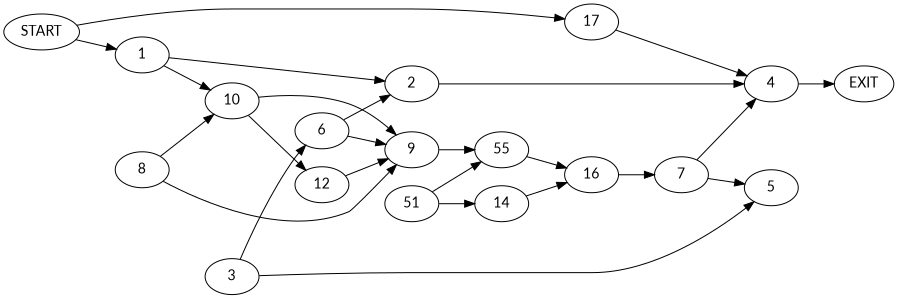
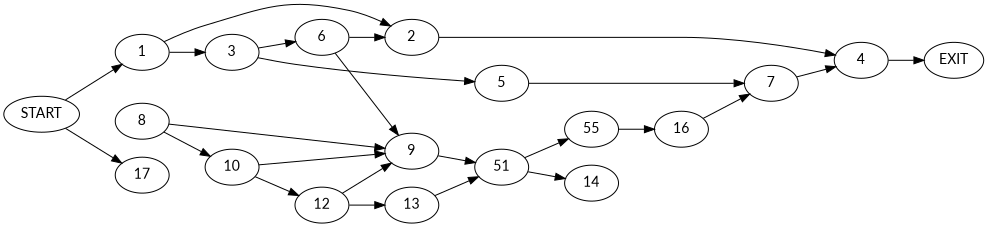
edge "17" -> "4": removed
edge "1" -> "10": now "1" -> "3"
edge "9" -> "55": now "9" -> "51"
edge "7" -> "5": reversed
edge "14" -> "16": removed
node "13": added
